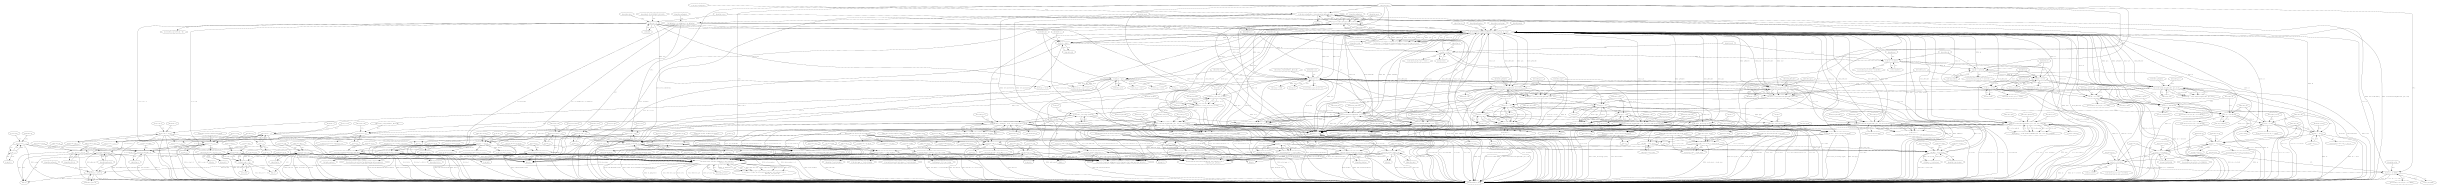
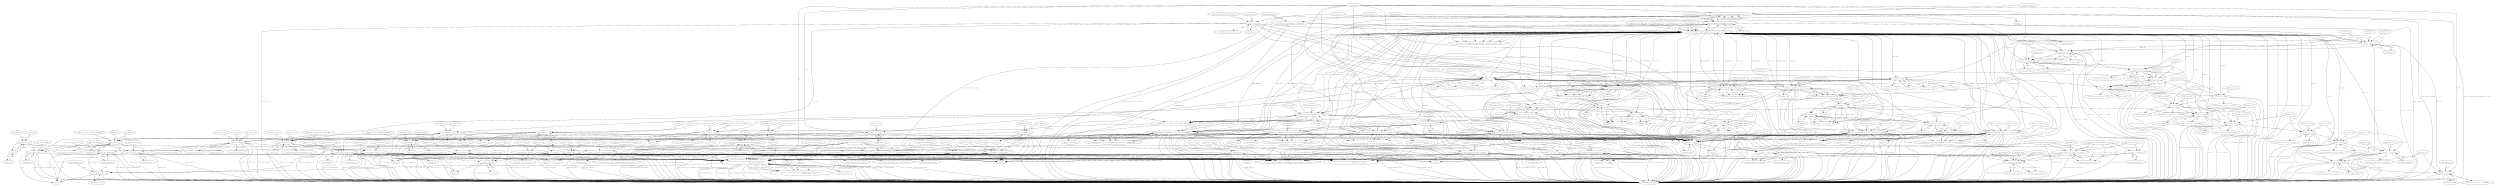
node "(Call,a.size = size)": added
node "(Literal,0x136E)": removed
edge "1000122" -> "(MethodParameterIn,long long element_size)": reversed
